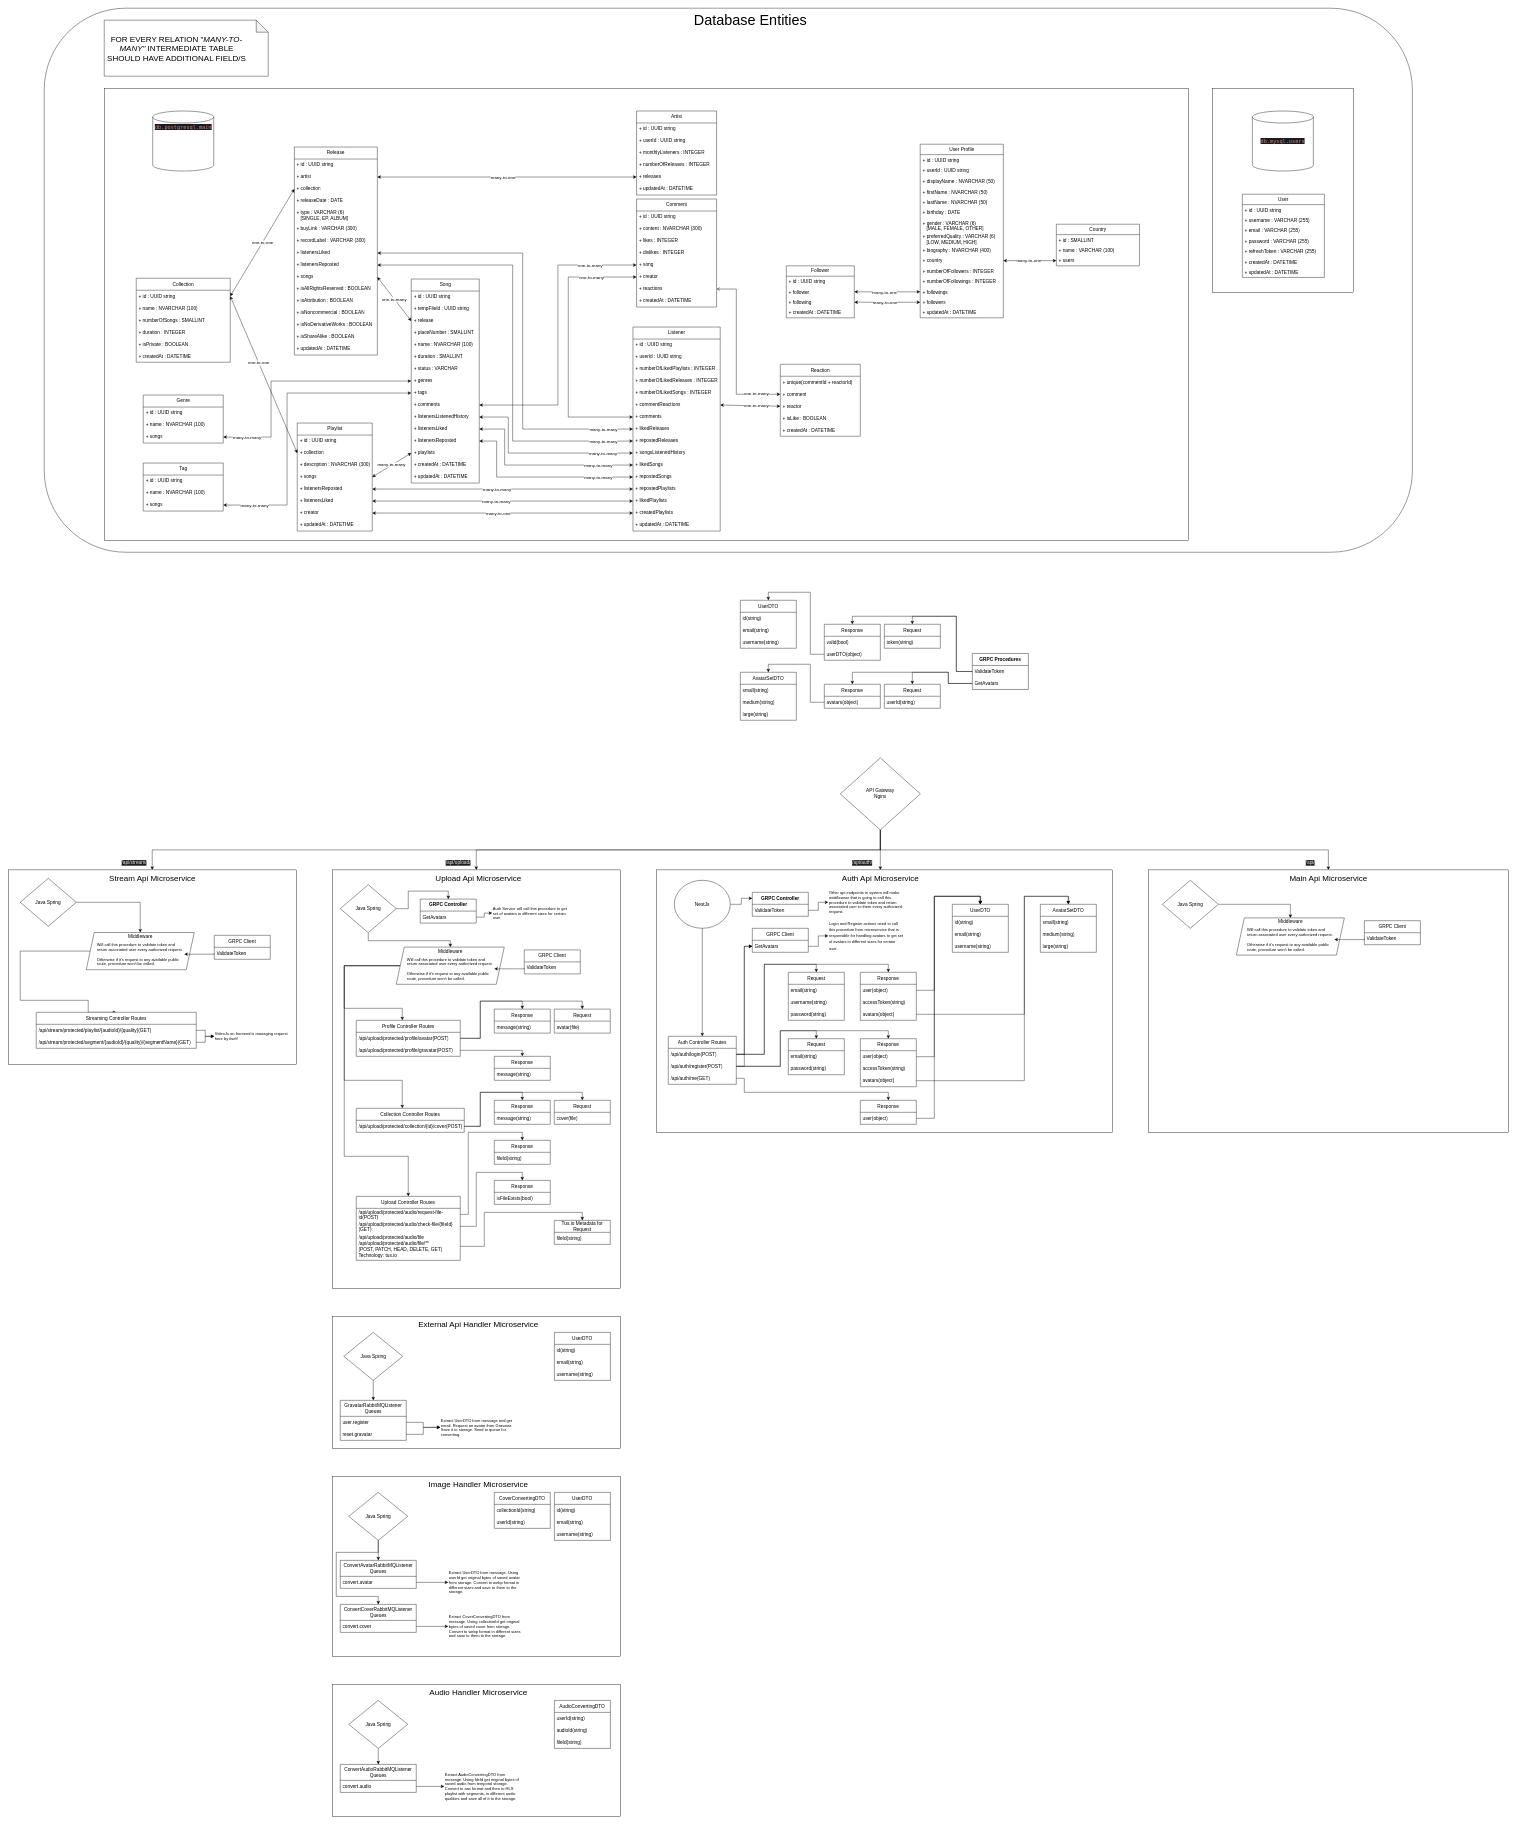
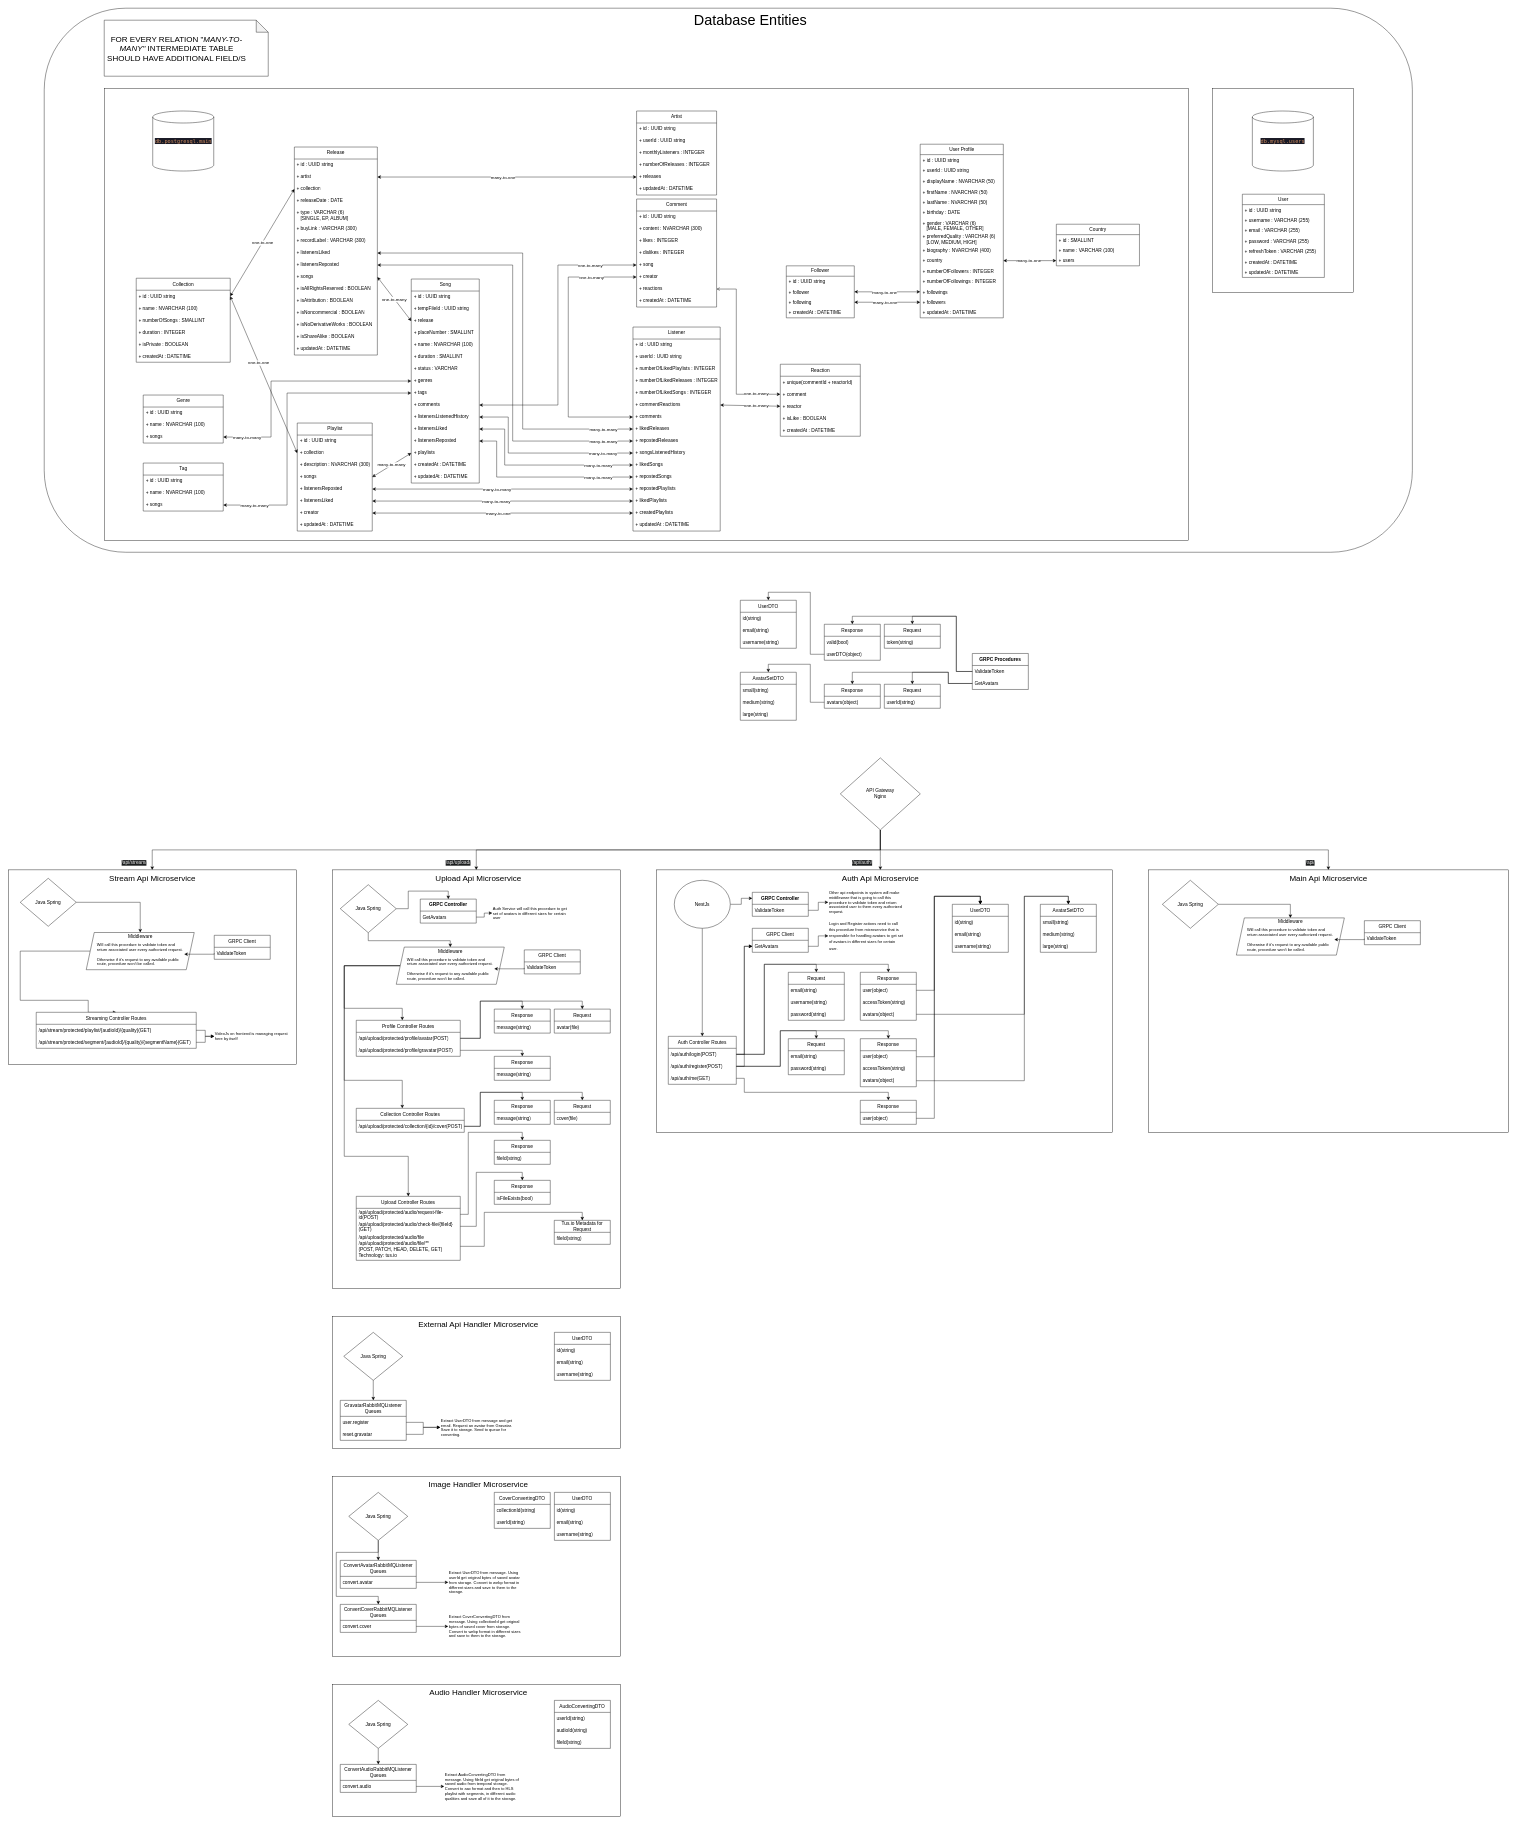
node "db.postgresql.main": moved (183, 127) -> (183, 141)
